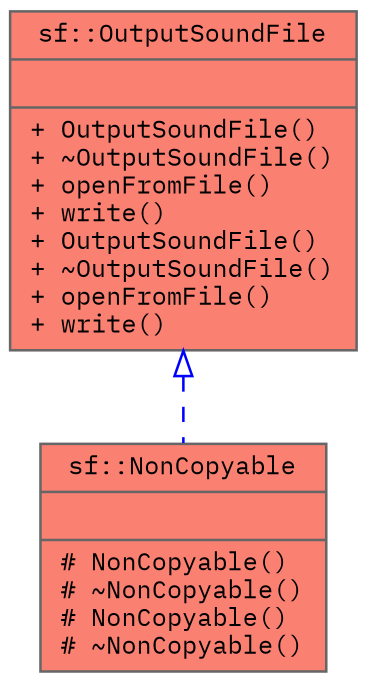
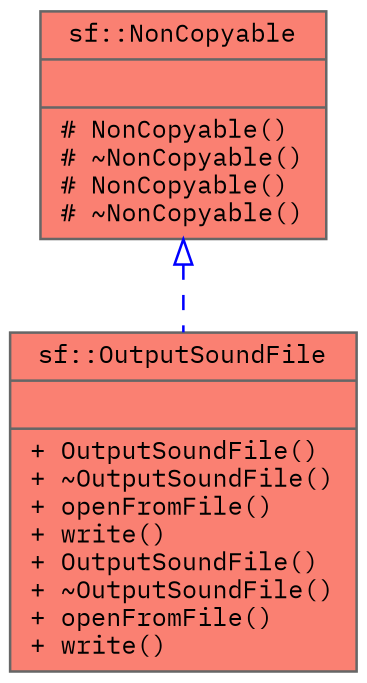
edge "sf::NonCopyable" -> "sf::OutputSoundFile": reversed
